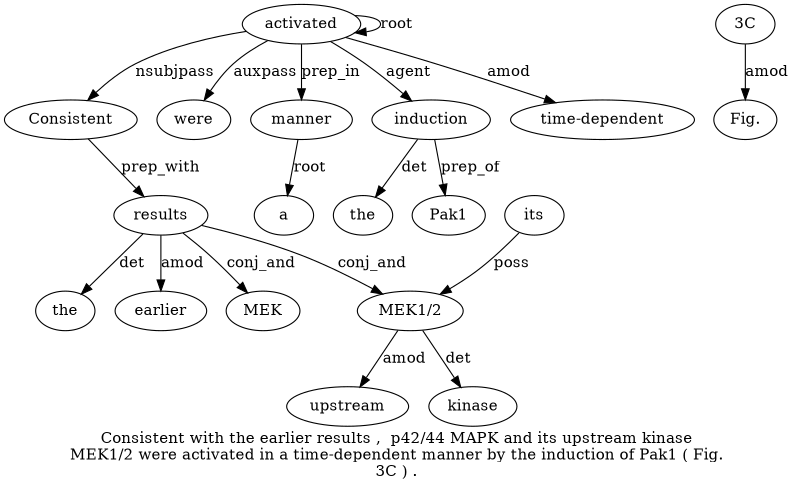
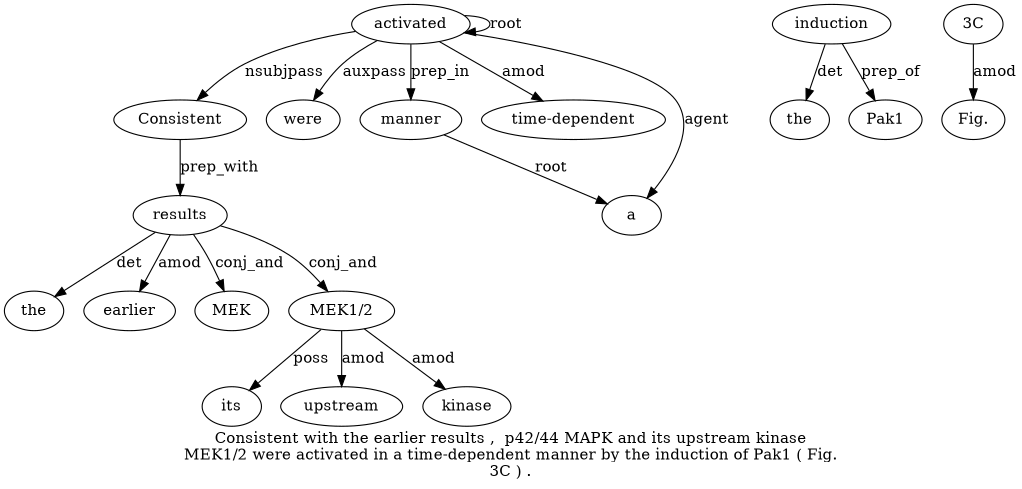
edge "activated" -> "induction": now "activated" -> "a"
edge "its" -> "MEK1/2": reversed
edge "MEK1/2" -> "kinase": label "det" -> "amod"
